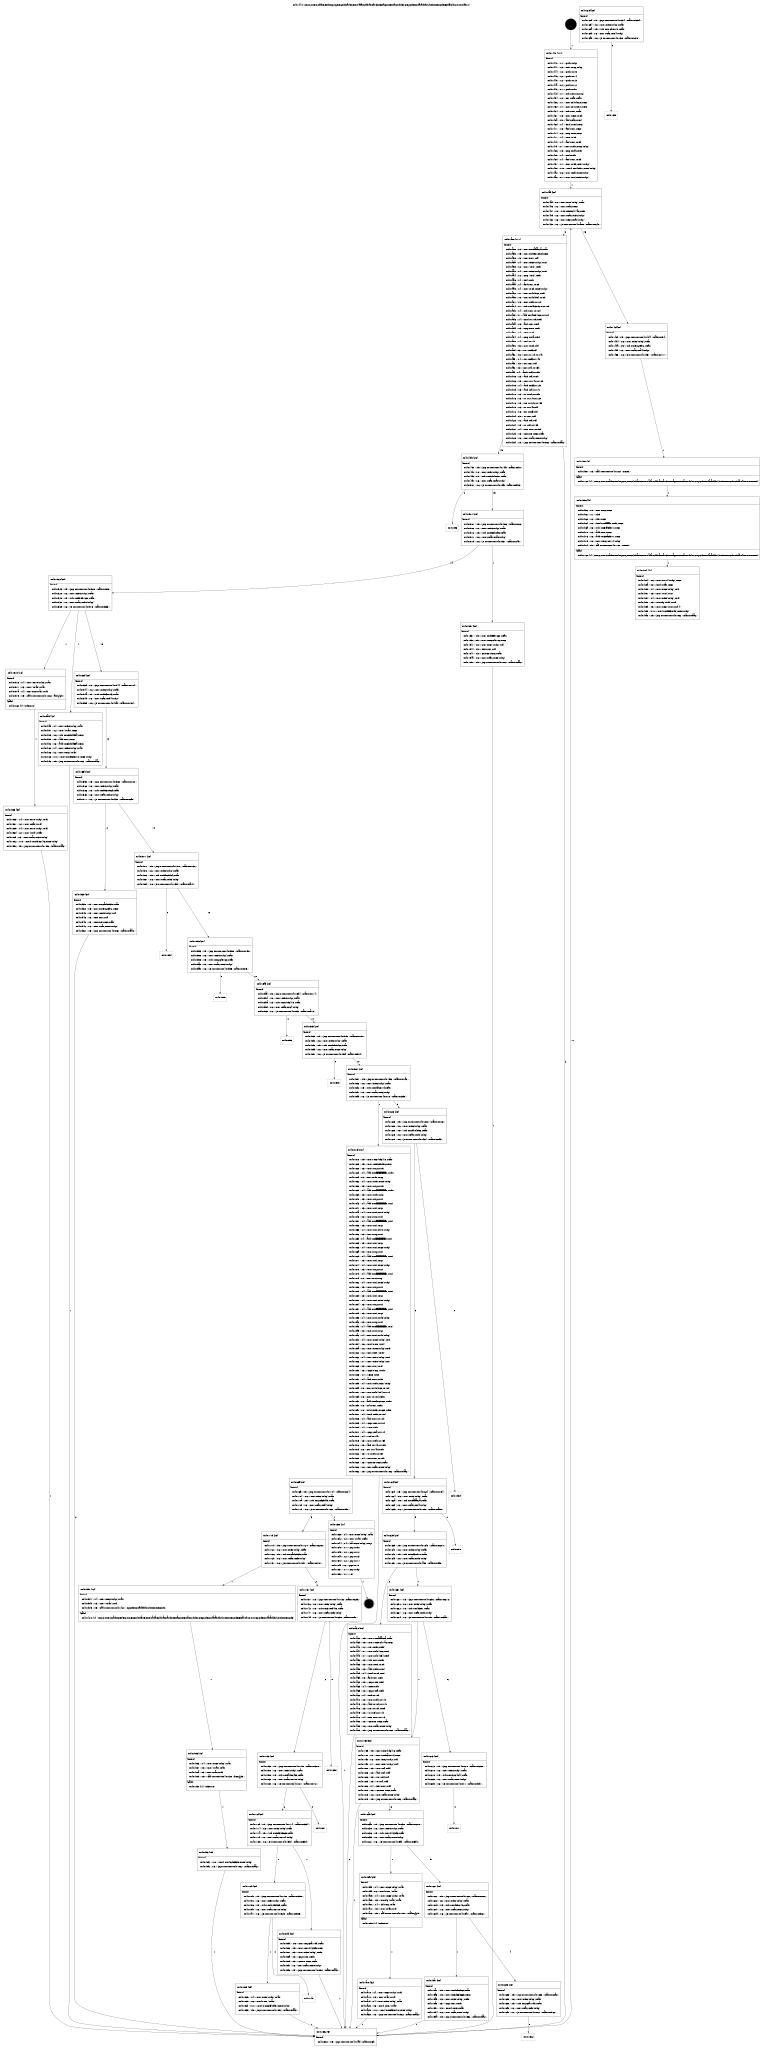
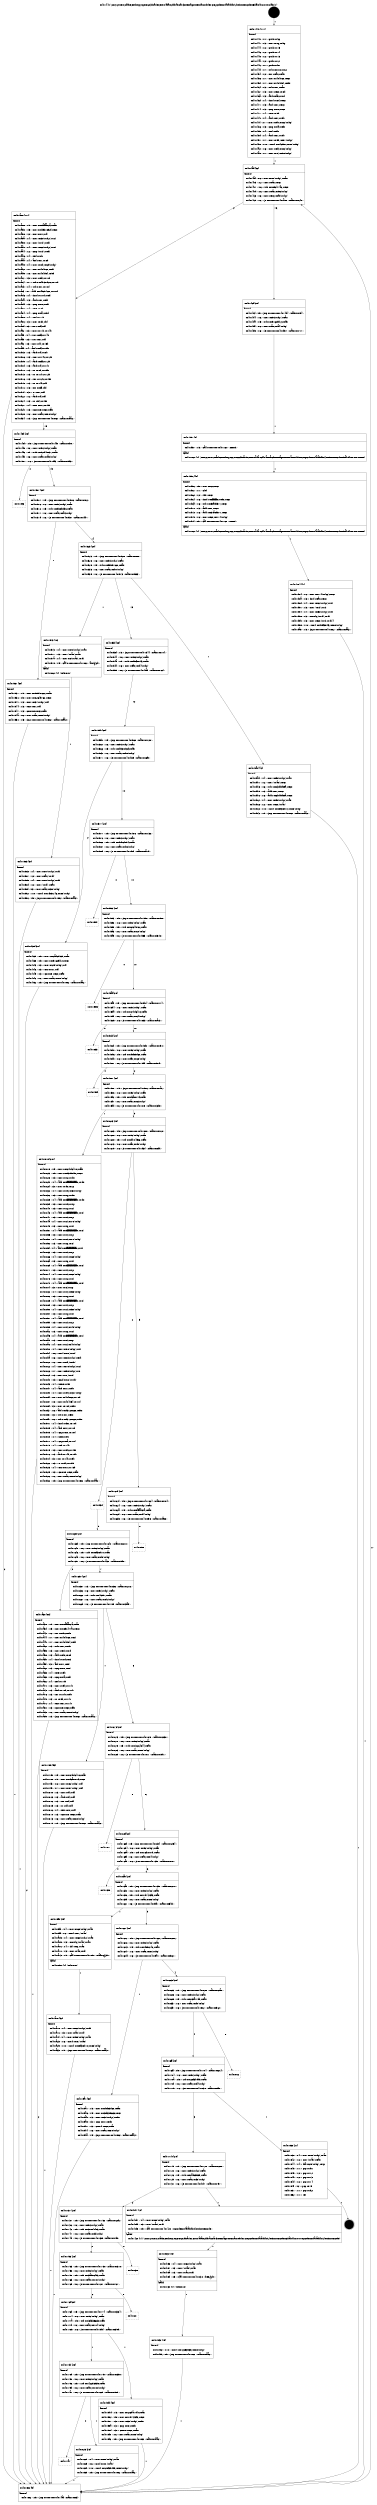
edge "0x4015cb [28]" -> "0x4015e7 [28]": label " 10" -> " 2"
edge "0x40161f [28]" -> "0x40163b [28]": now "0x401d3d" -> "0x40163b [28]"
edge "0x401b84 [41]" -> "0x401ee2 [5]": added, label "1"
edge "0x401673 [28]" -> "0x40168f [28]": added, label "6"
edge "0x4017e9 [53]" -> "0x4016ab [28]": now "0x40168f [28]" -> "0x4016ab [28]"
edge "0x4016e3 [28]" -> "0x4016ff [28]": added, label "4"
